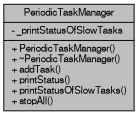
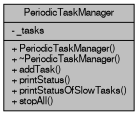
node "PeriodicTaskManager": text "- _printStatusOfSlowTasks" -> "- _tasks"
